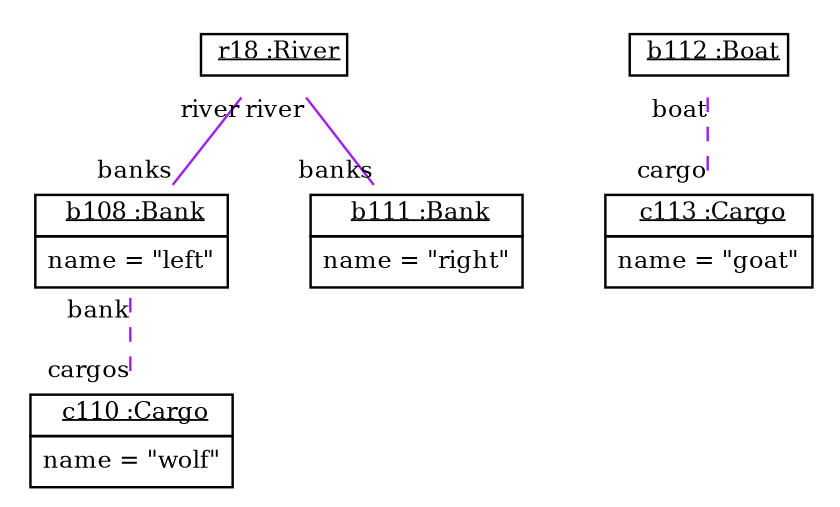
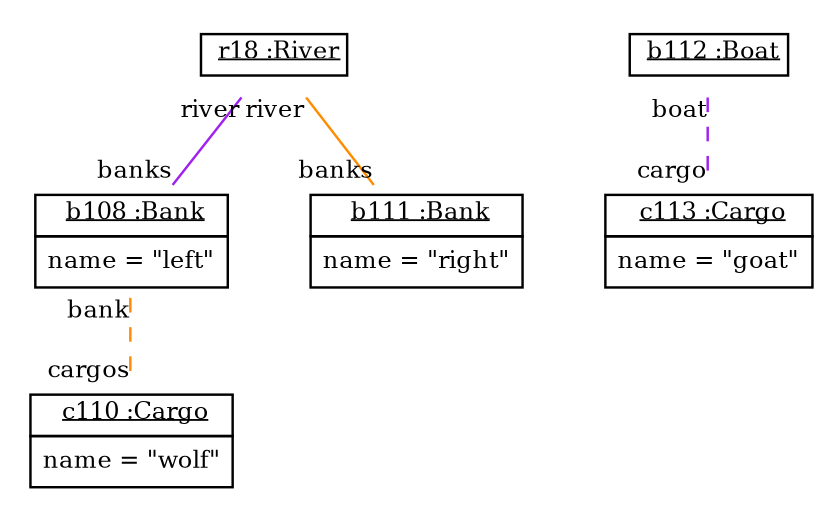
edge "r18 :River" -- "b111 :Bank": color purple -> darkorange
edge "b108 :Bank" -- "c110 :Cargo": color purple -> darkorange
